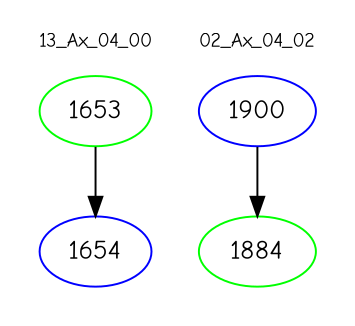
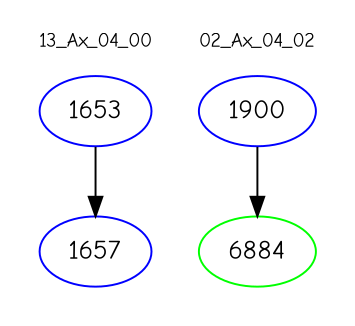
node "1653": color green -> blue
node "1654": label "1654" -> "1657"
node "1884": label "1884" -> "6884"
